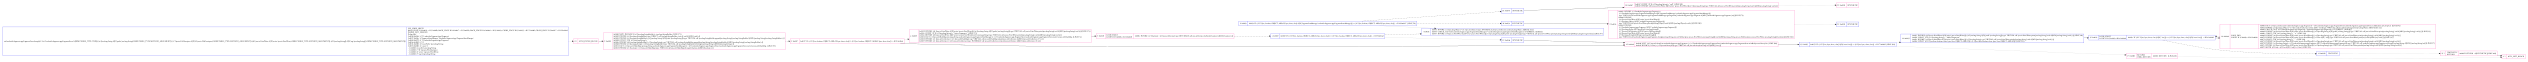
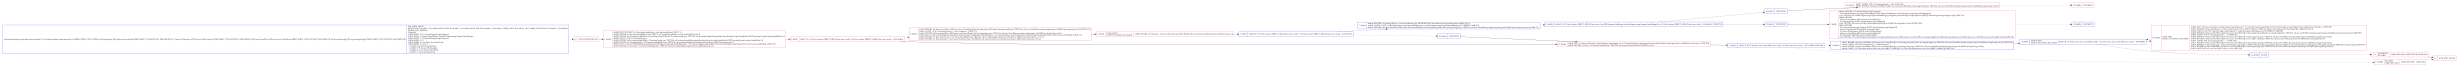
edge "8: 0x003a" -> "7: 0x0031": reversed
node "24: 0x0082": text "SYNTHETIC" -> "ENTER"
